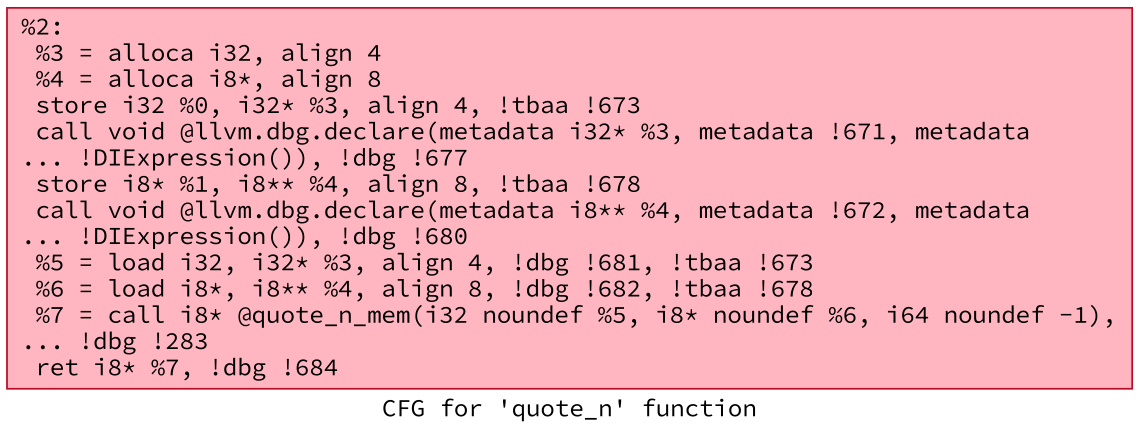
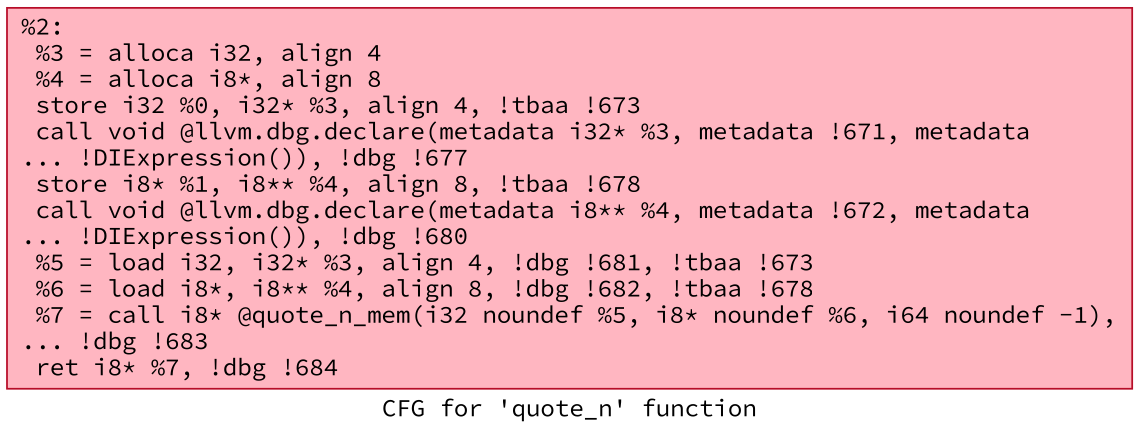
node "%2:": text "... !dbg !283" -> "... !dbg !683"
